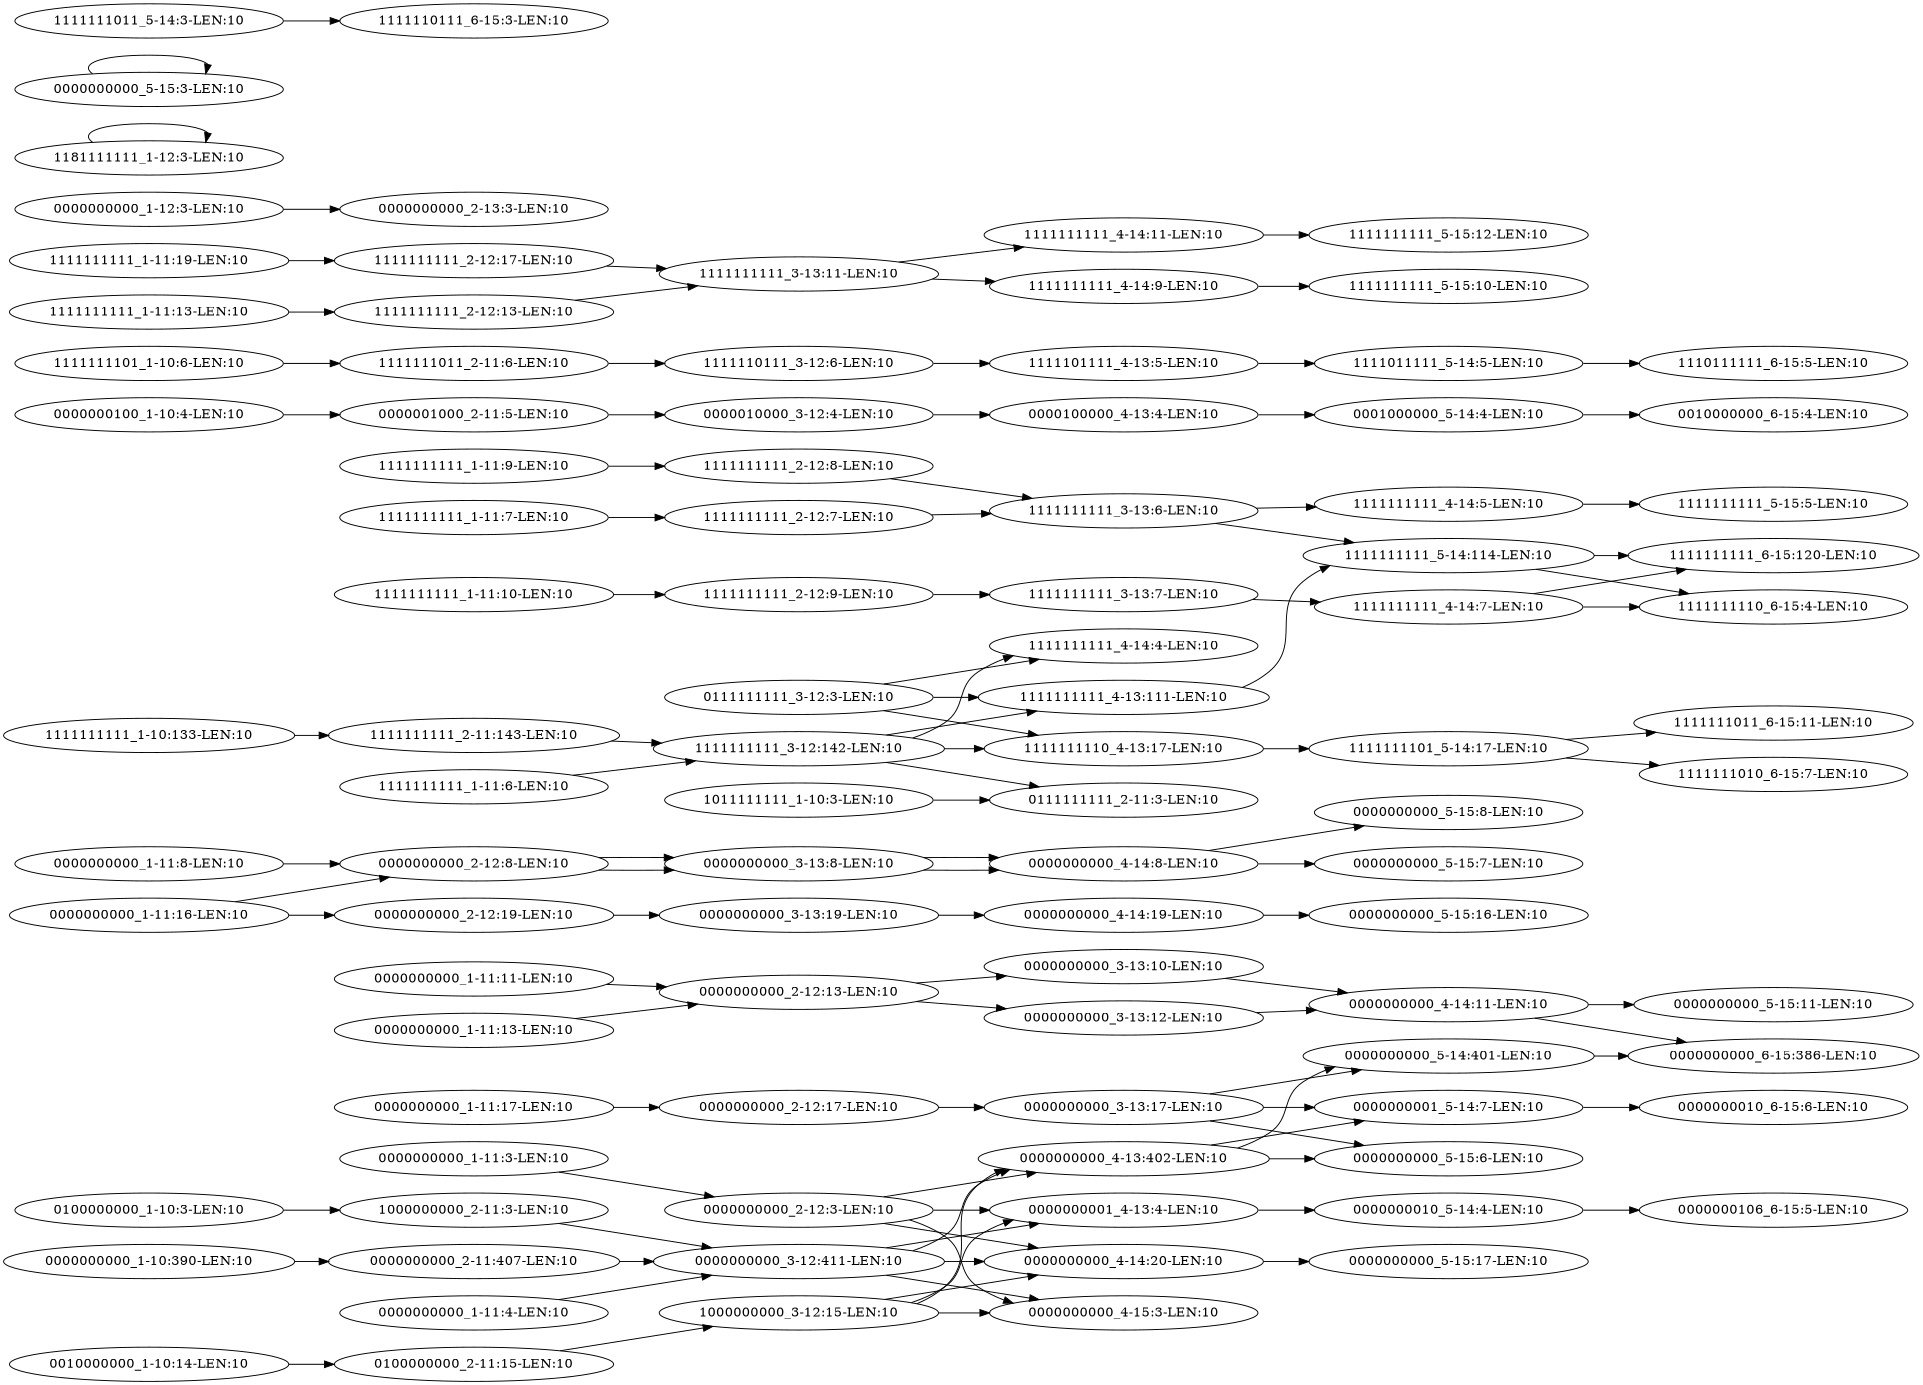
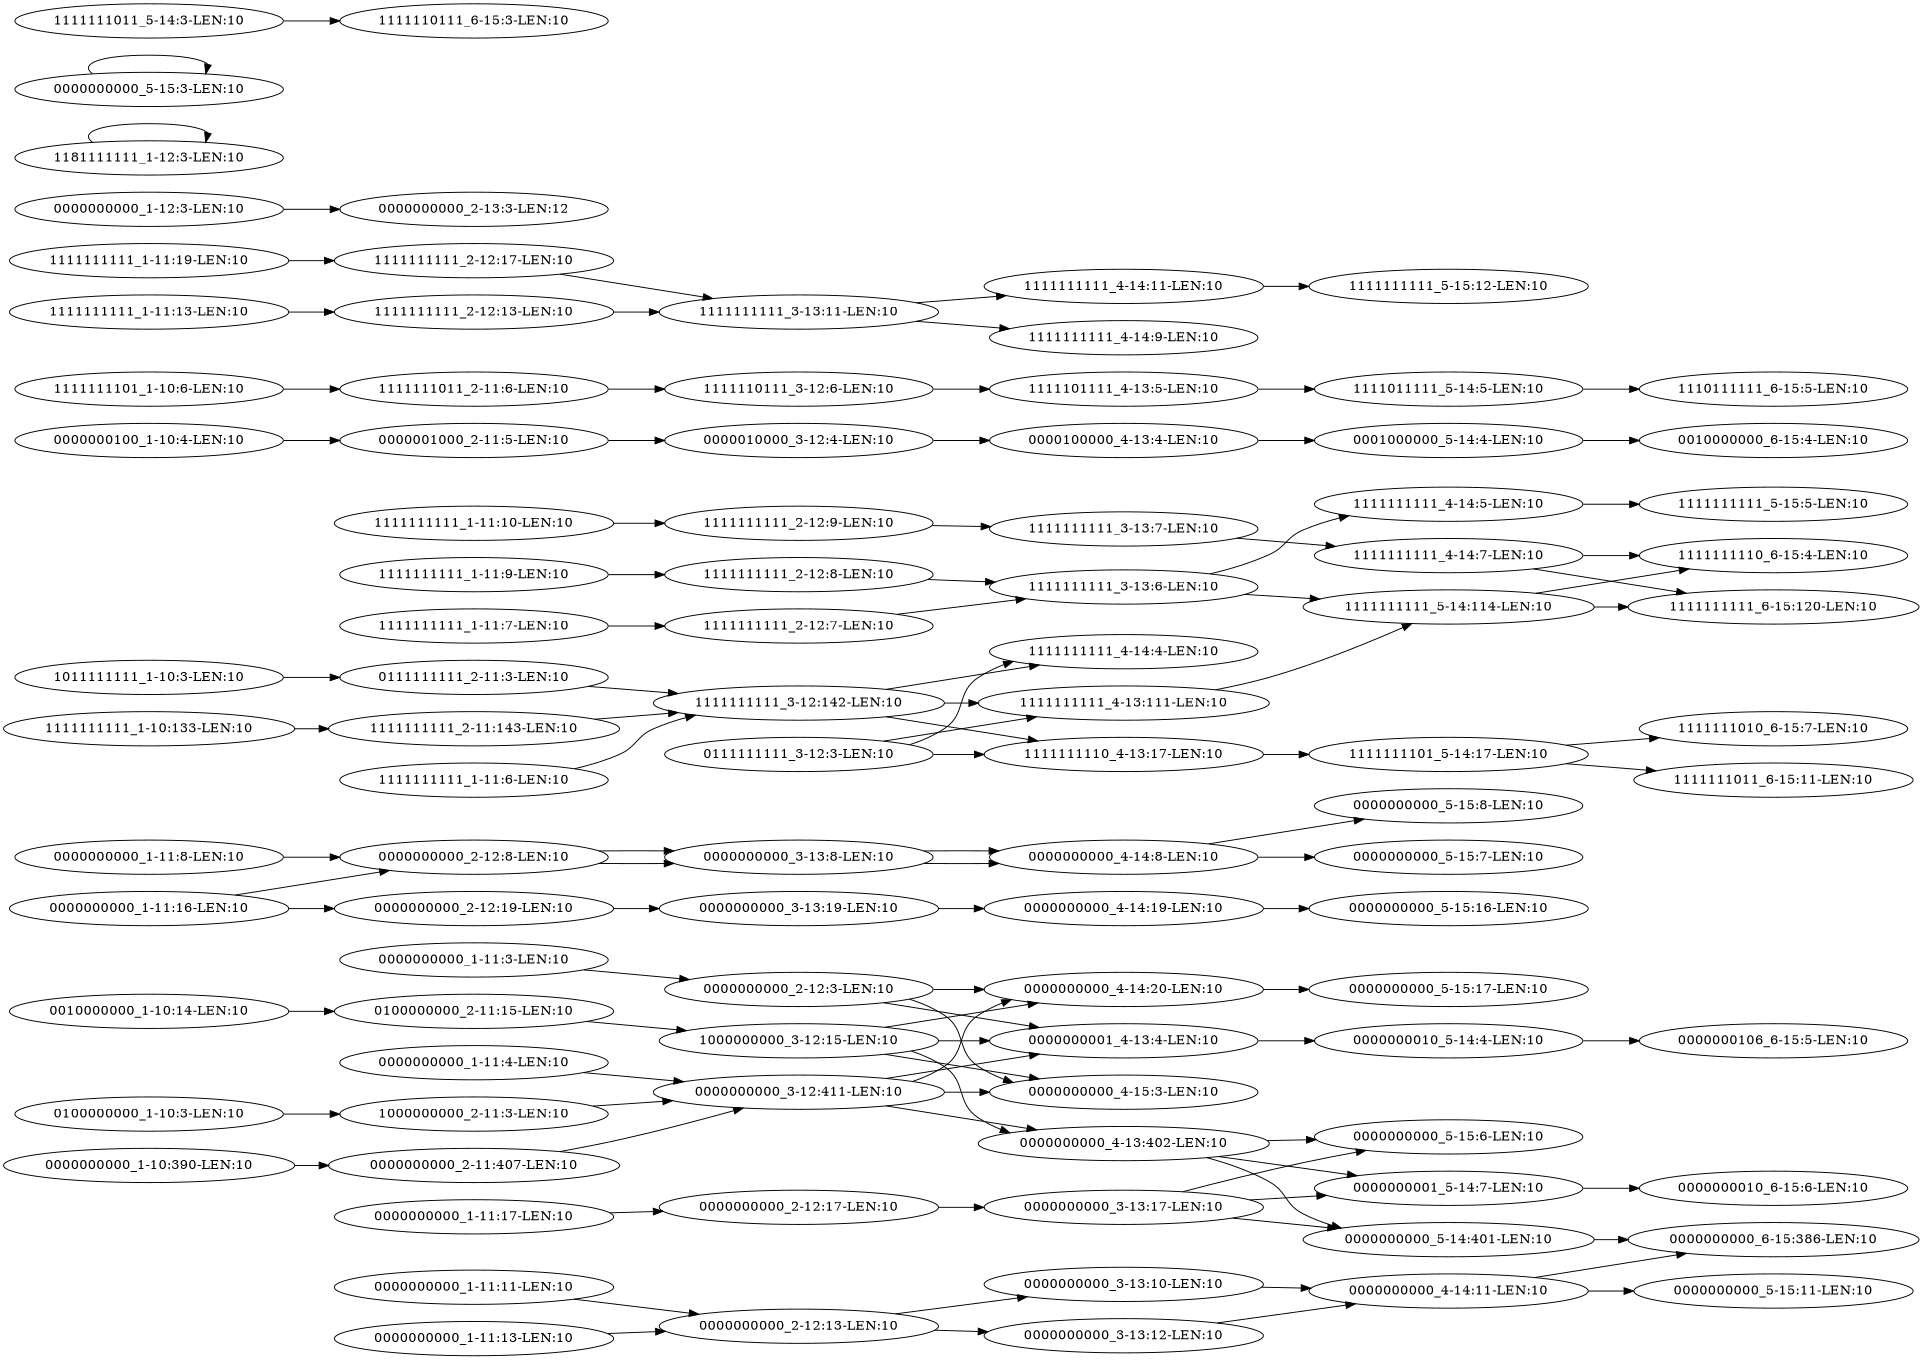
node "0000000000_2-13:3-LEN:10": label "0000000000_2-13:3-LEN:10" -> "0000000000_2-13:3-LEN:12"
node "1111111111_5-15:10-LEN:10": removed
edge "1111111111_3-12:142-LEN:10" -> "0111111111_2-11:3-LEN:10": reversed
edge "0000000000_2-12:3-LEN:10" -> "0000000000_4-13:402-LEN:10": removed
